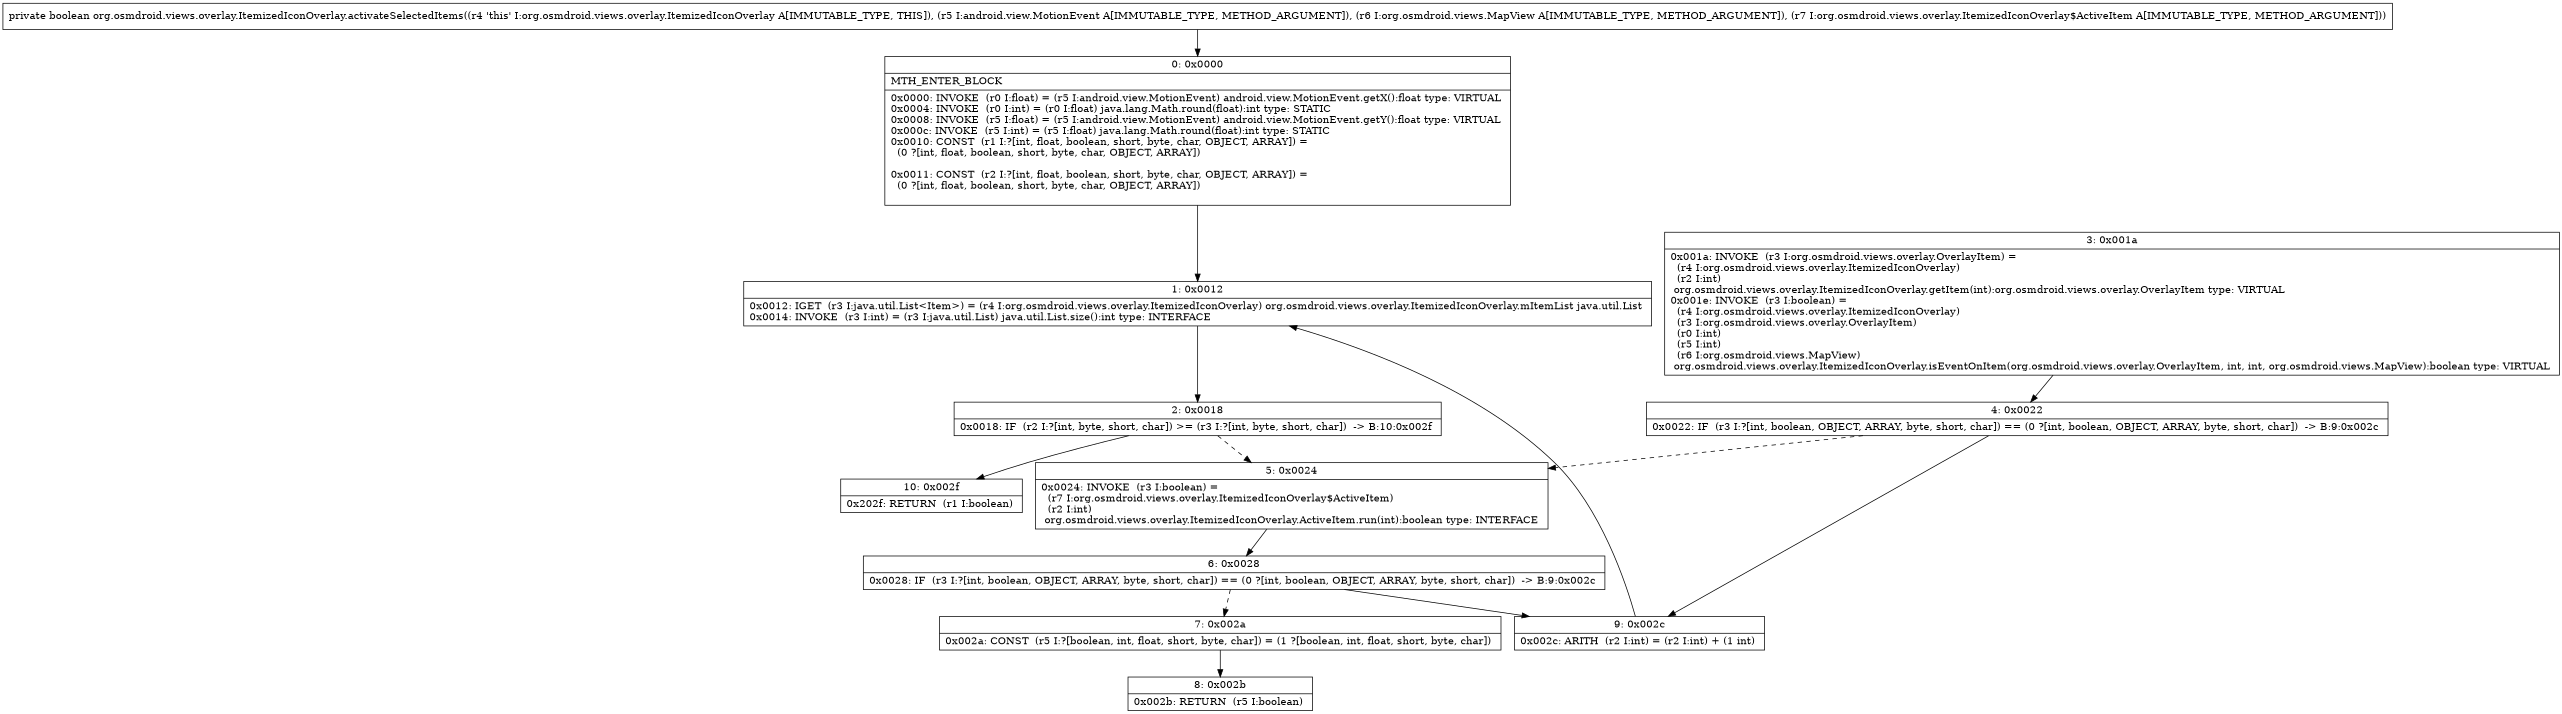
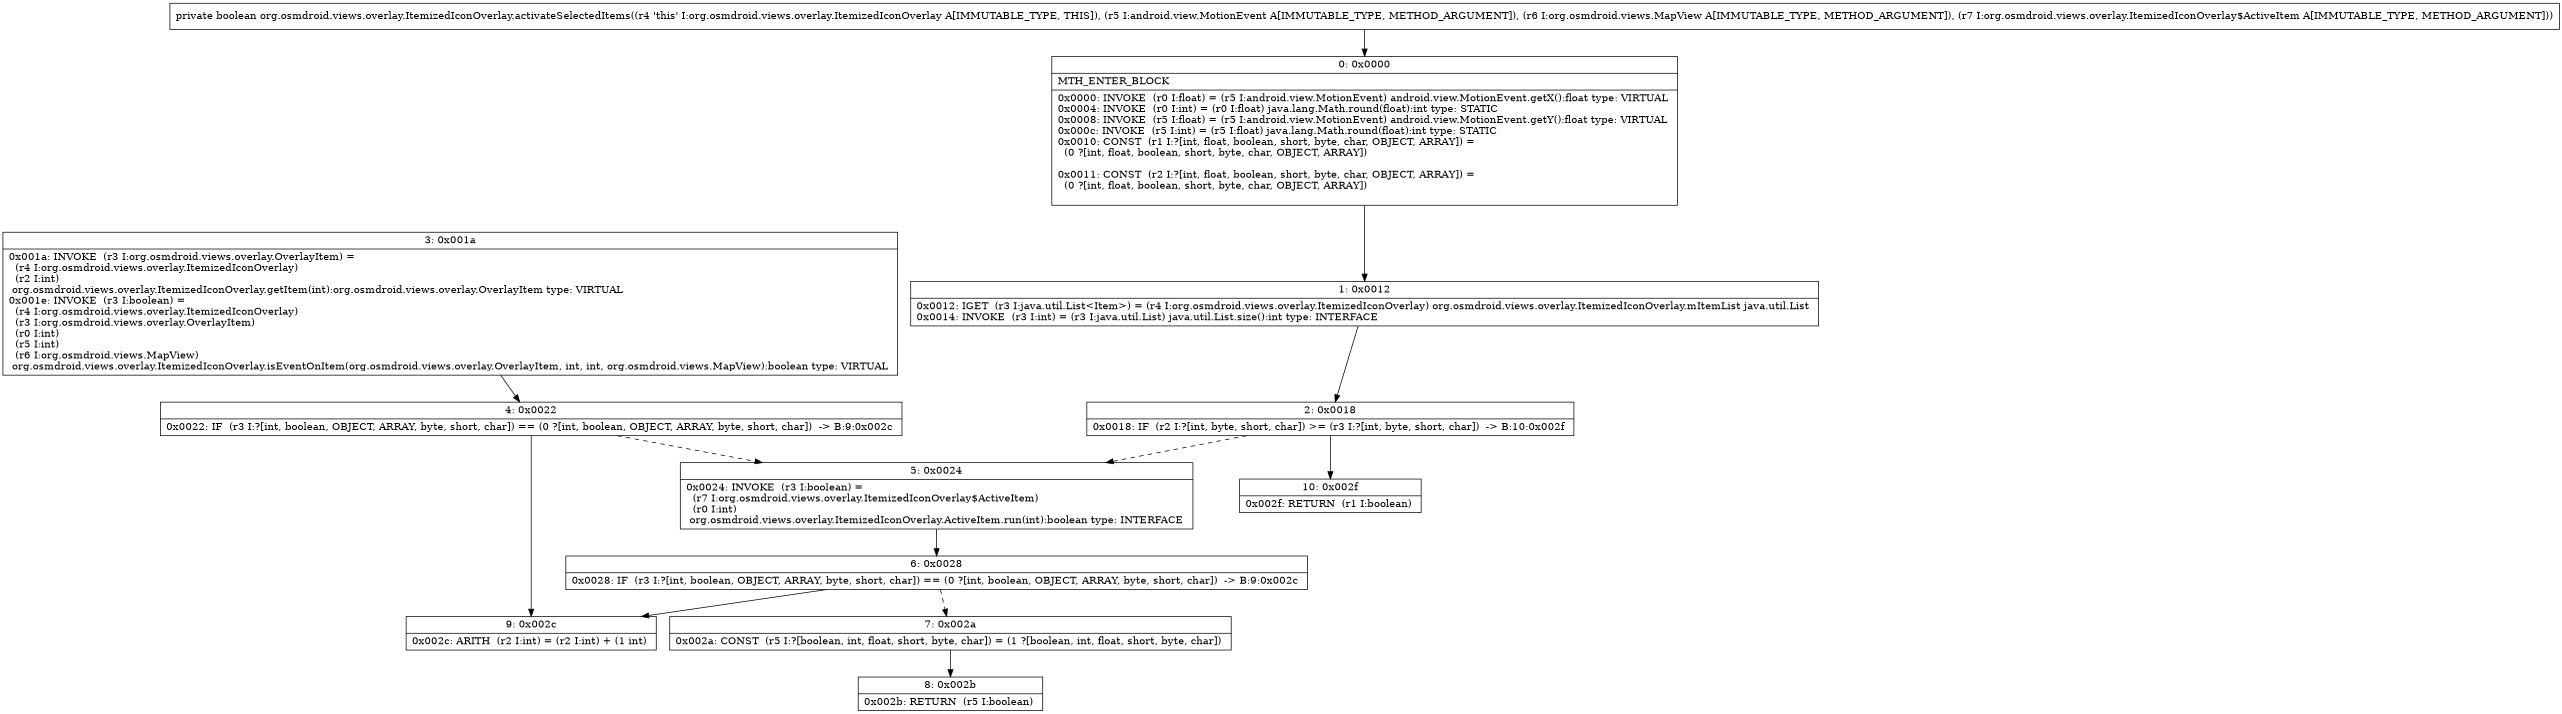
edge "9: 0x002c" -> "1: 0x0012": removed
node "10: 0x002f": text "0x202f: RETURN  (r1 I:boolean)" -> "0x002f: RETURN  (r1 I:boolean)"
node "5: 0x0024": text "(r2 I:int)" -> "(r0 I:int)"
